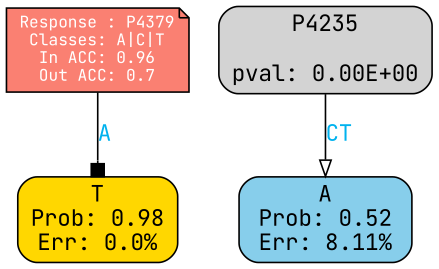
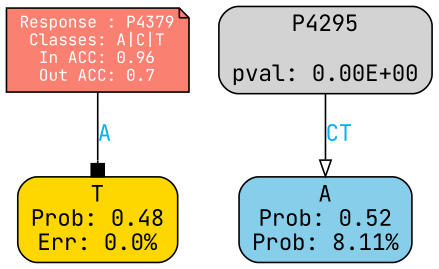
node "P4235 pval: 0.00E+00": label "P4235 pval: 0.00E+00" -> "P4295 pval: 0.00E+00"
node "T Prob: 0.98 Err: 0.0%": label "T Prob: 0.98 Err: 0.0%" -> "T Prob: 0.48 Err: 0.0%"
node "A Prob: 0.52 Err: 8.11%": label "A Prob: 0.52 Err: 8.11%" -> "A Prob: 0.52 Prob: 8.11%"
